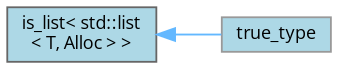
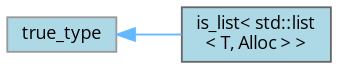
edge "true_type" -> "is_list< std::list < T, Alloc > >": reversed
